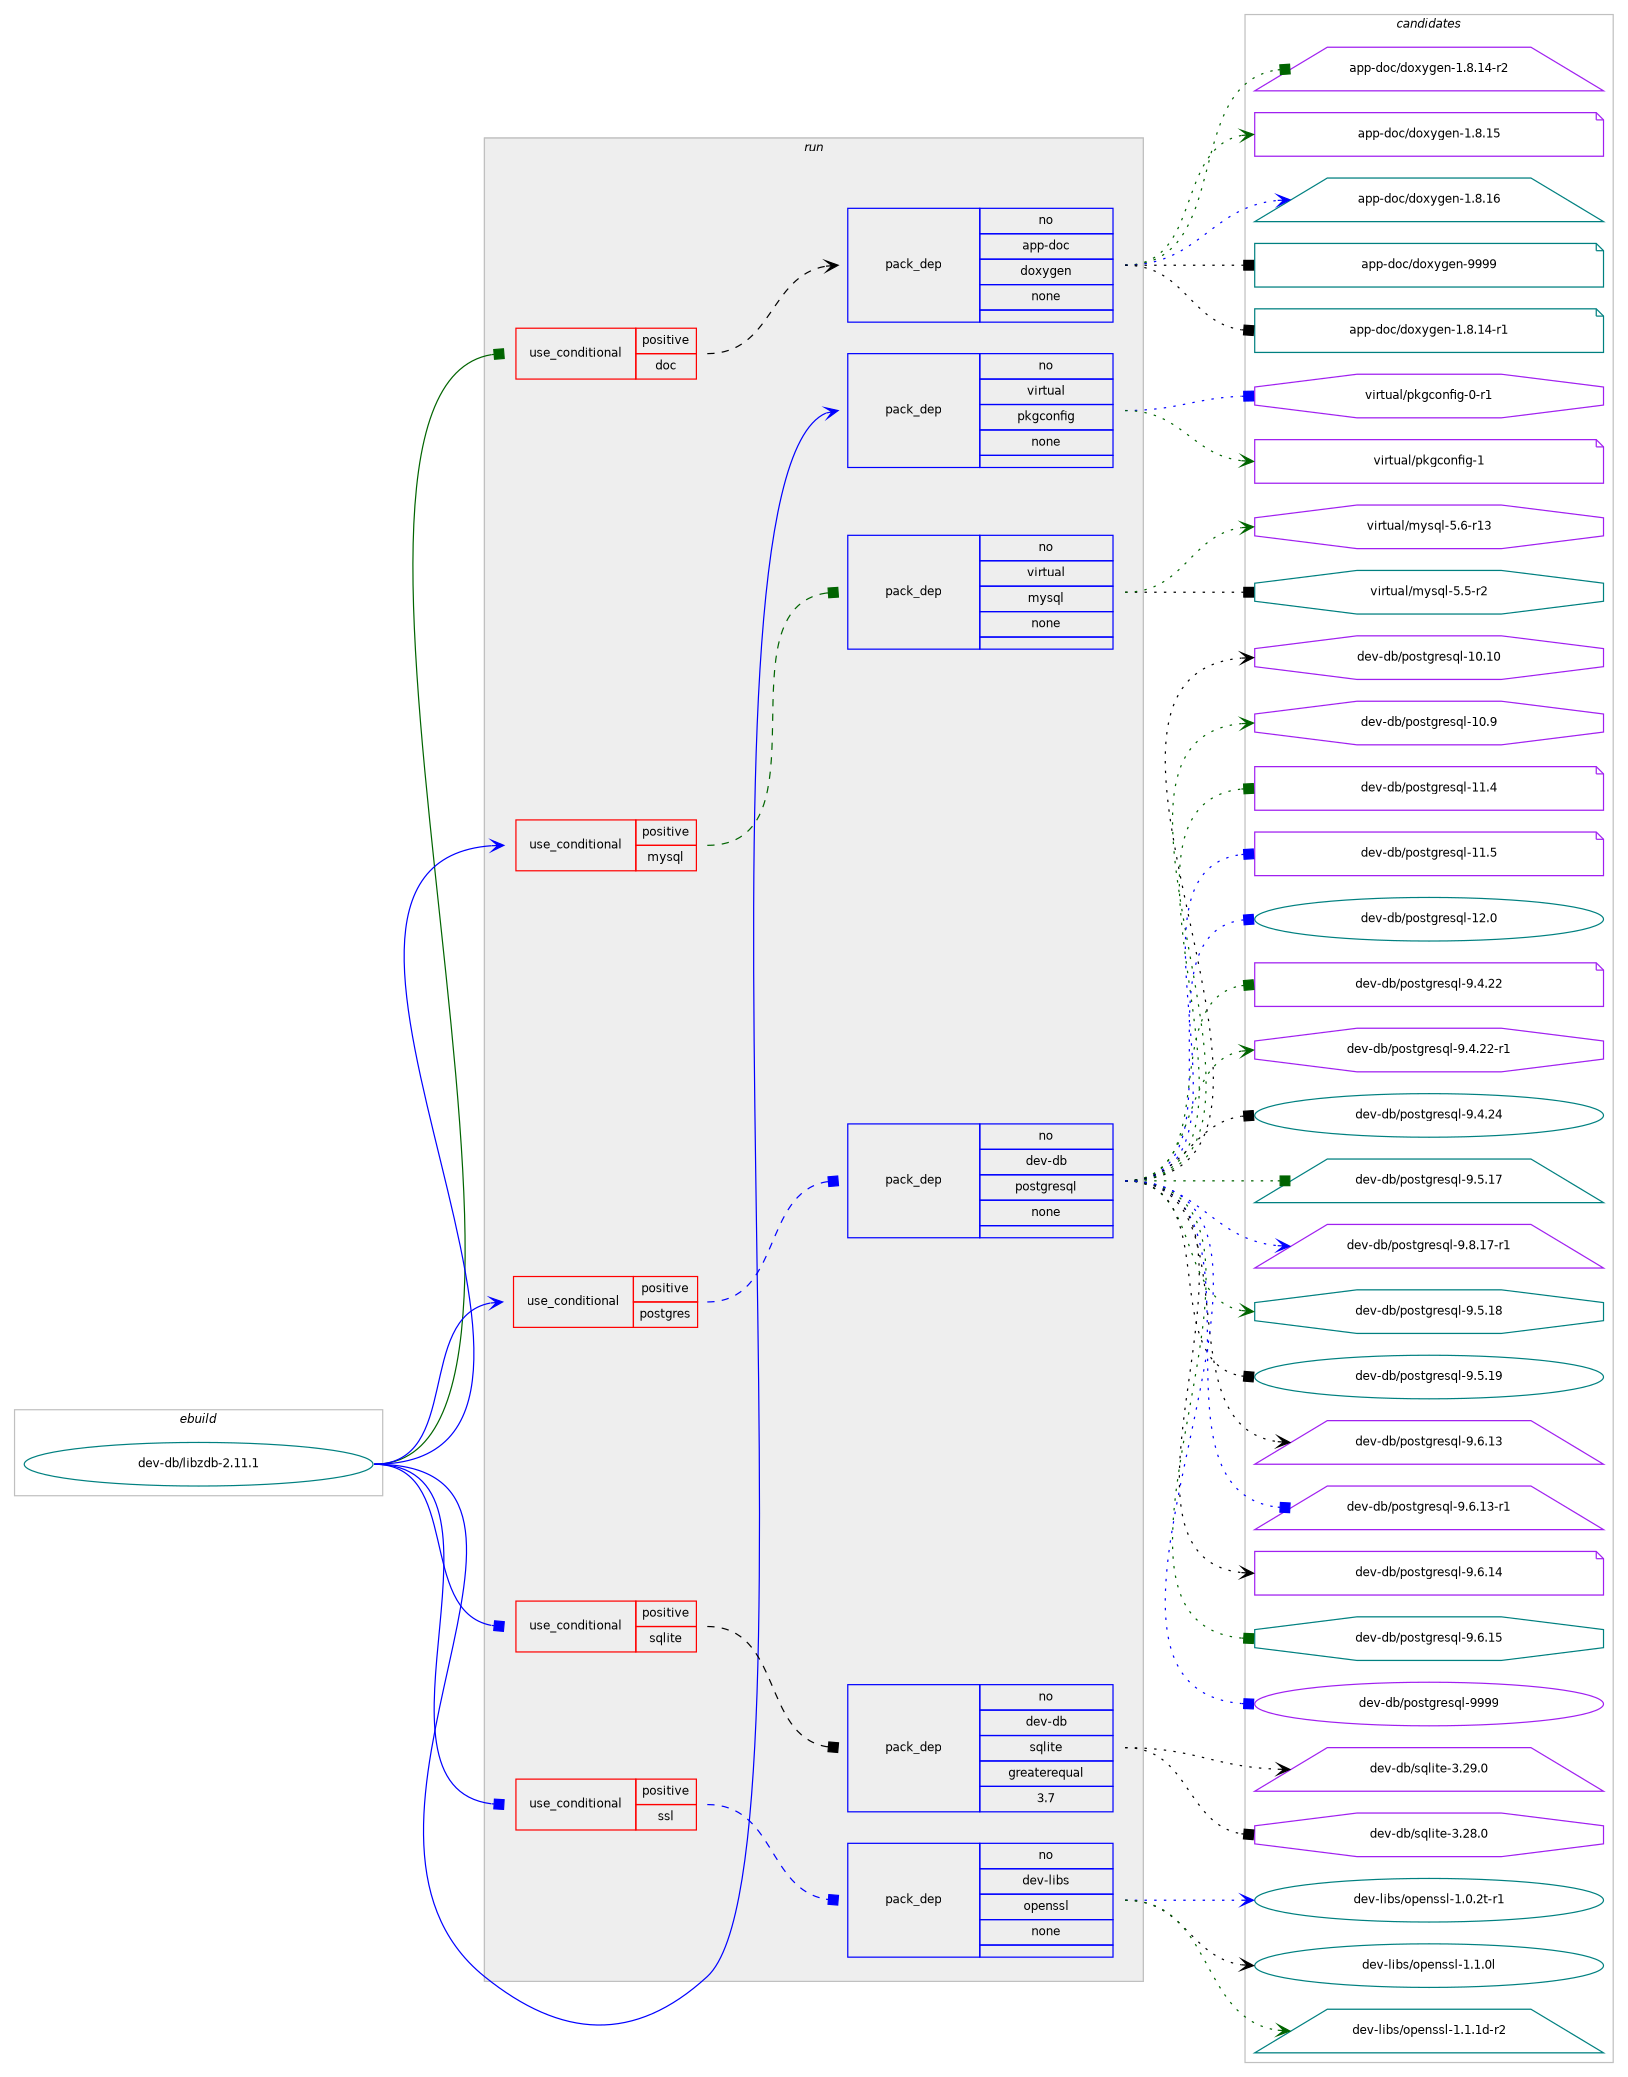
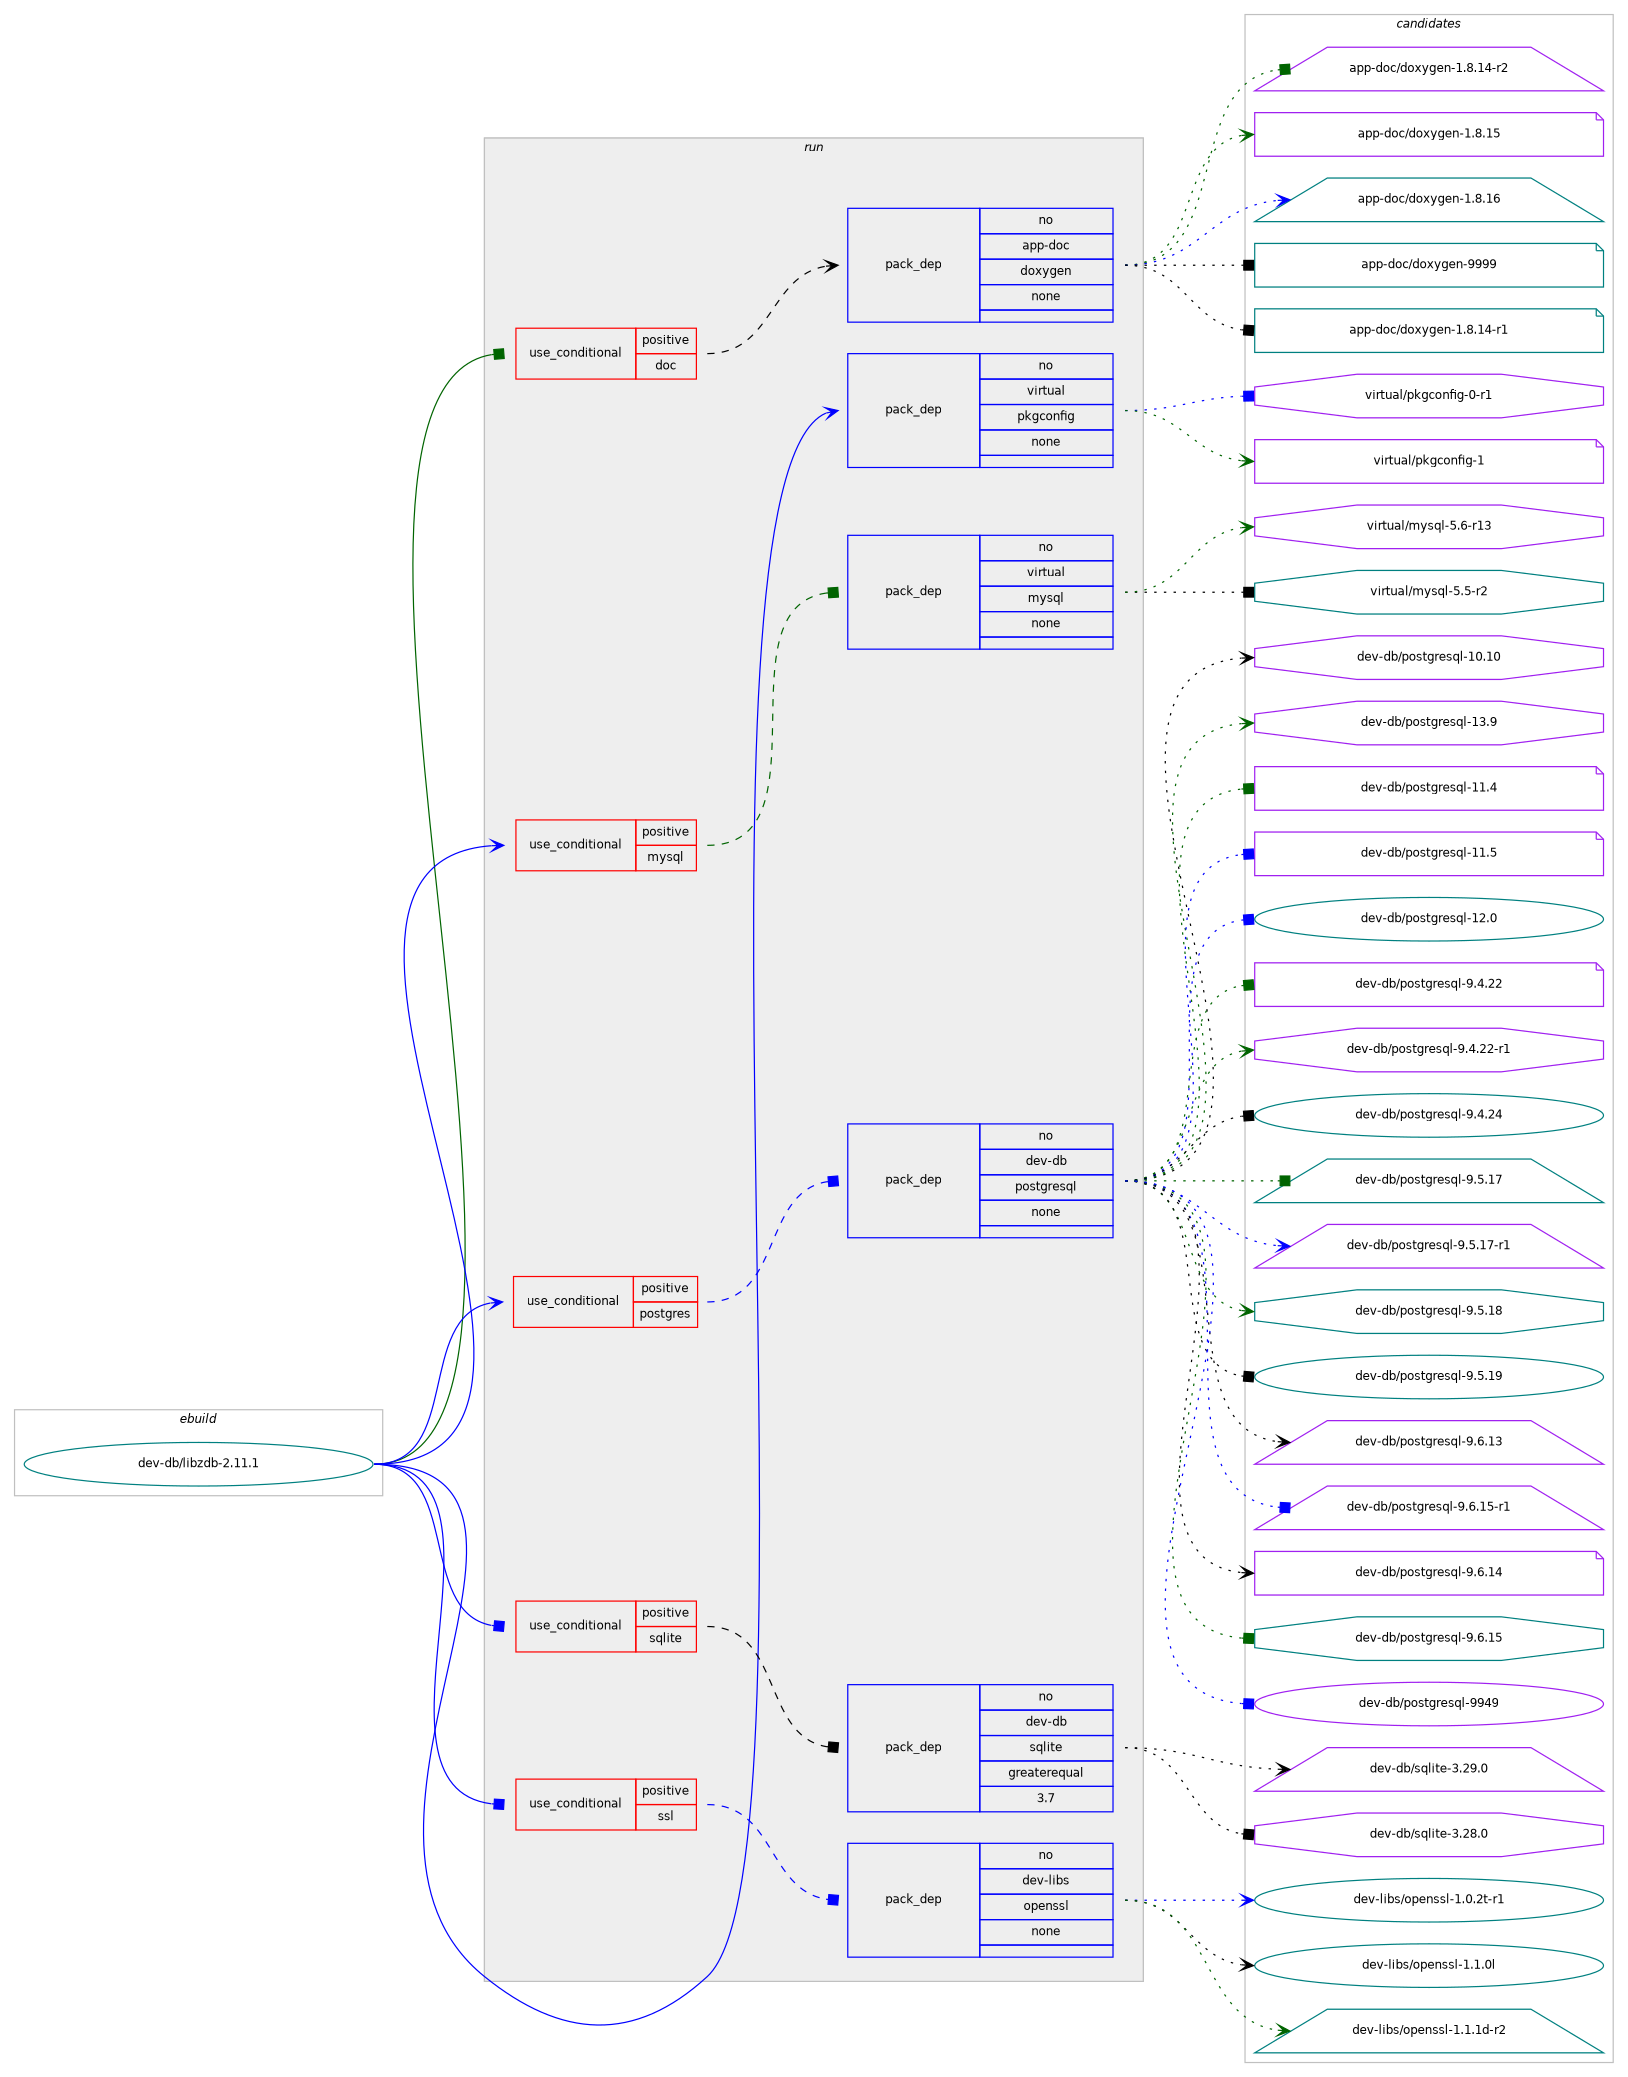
node "dev-db/postgresql-10.9": label "dev-db/postgresql-10.9" -> "dev-db/postgresql-13.9"
node "dev-db/postgresql-9.8.17-r1": label "dev-db/postgresql-9.8.17-r1" -> "dev-db/postgresql-9.5.17-r1"
node "dev-db/postgresql-9.6.13-r1": label "dev-db/postgresql-9.6.13-r1" -> "dev-db/postgresql-9.6.15-r1"
node "dev-db/postgresql-9999": label "dev-db/postgresql-9999" -> "dev-db/postgresql-9949"
